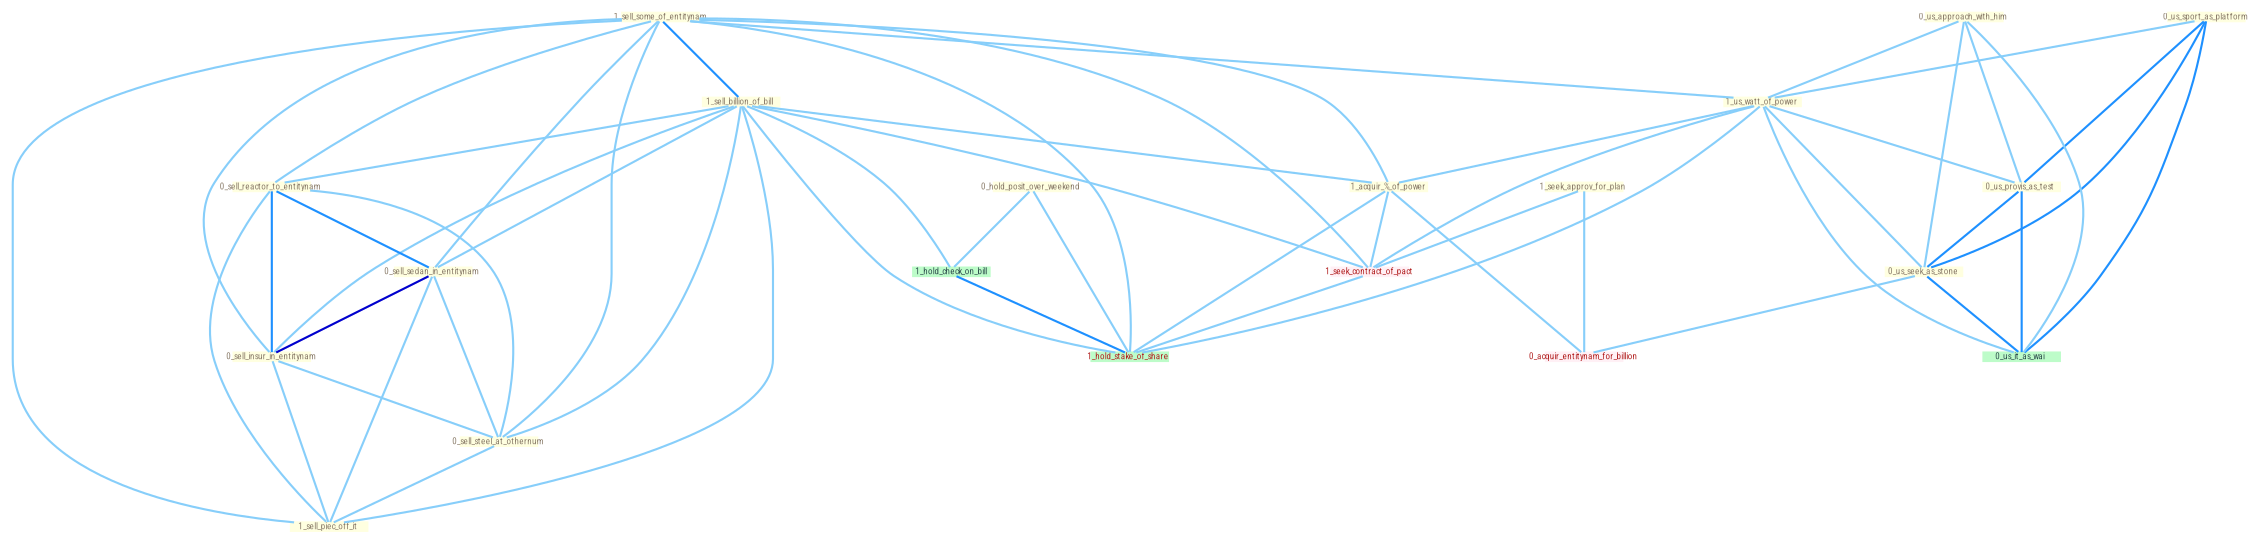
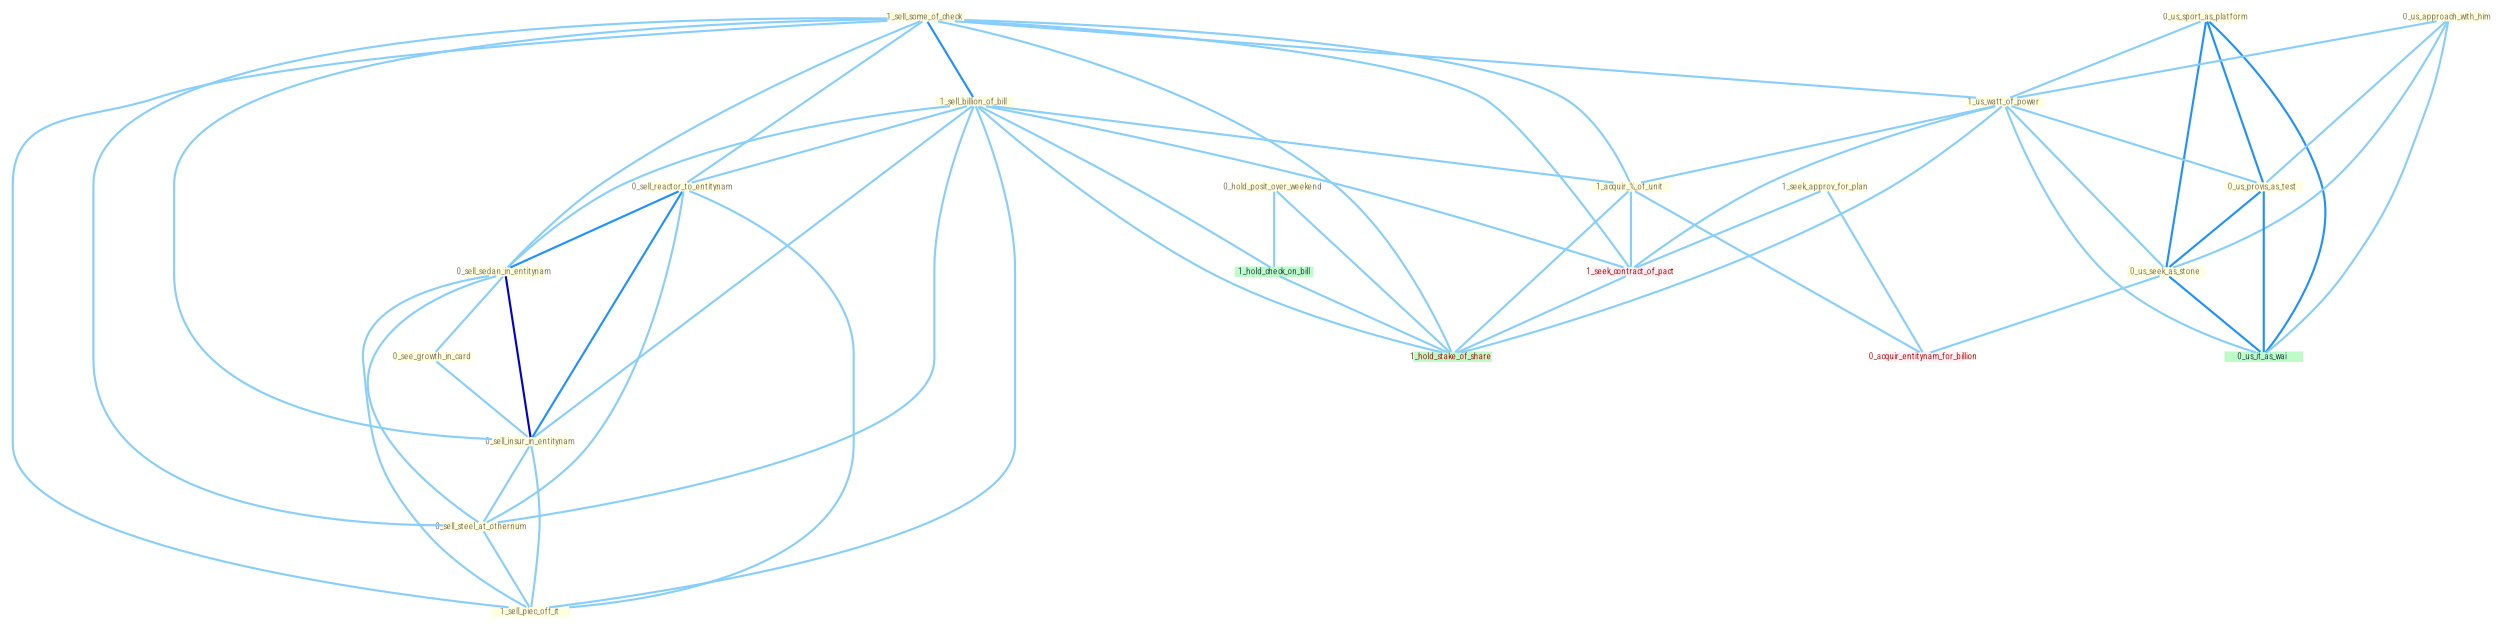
node "1_sell_some_of_entitynam": label "1_sell_some_of_entitynam" -> "1_sell_some_of_check"
node "1_acquir_%_of_power": label "1_acquir_%_of_power" -> "1_acquir_%_of_unit"
edge "1_hold_check_on_bill" -- "1_hold_stake_of_share": color #1e90ff -> #87cefa
node "0_see_growth_in_card": added
